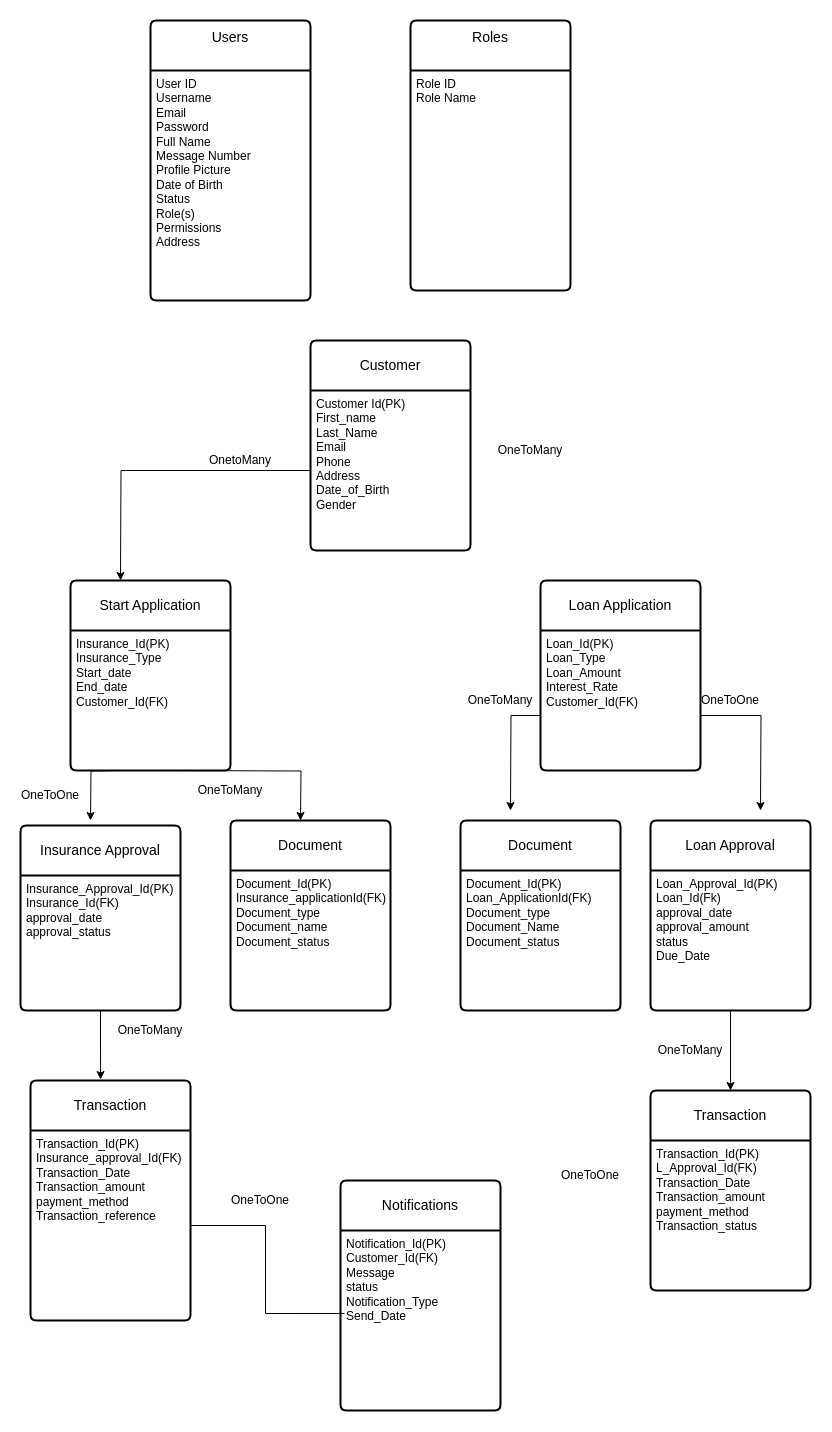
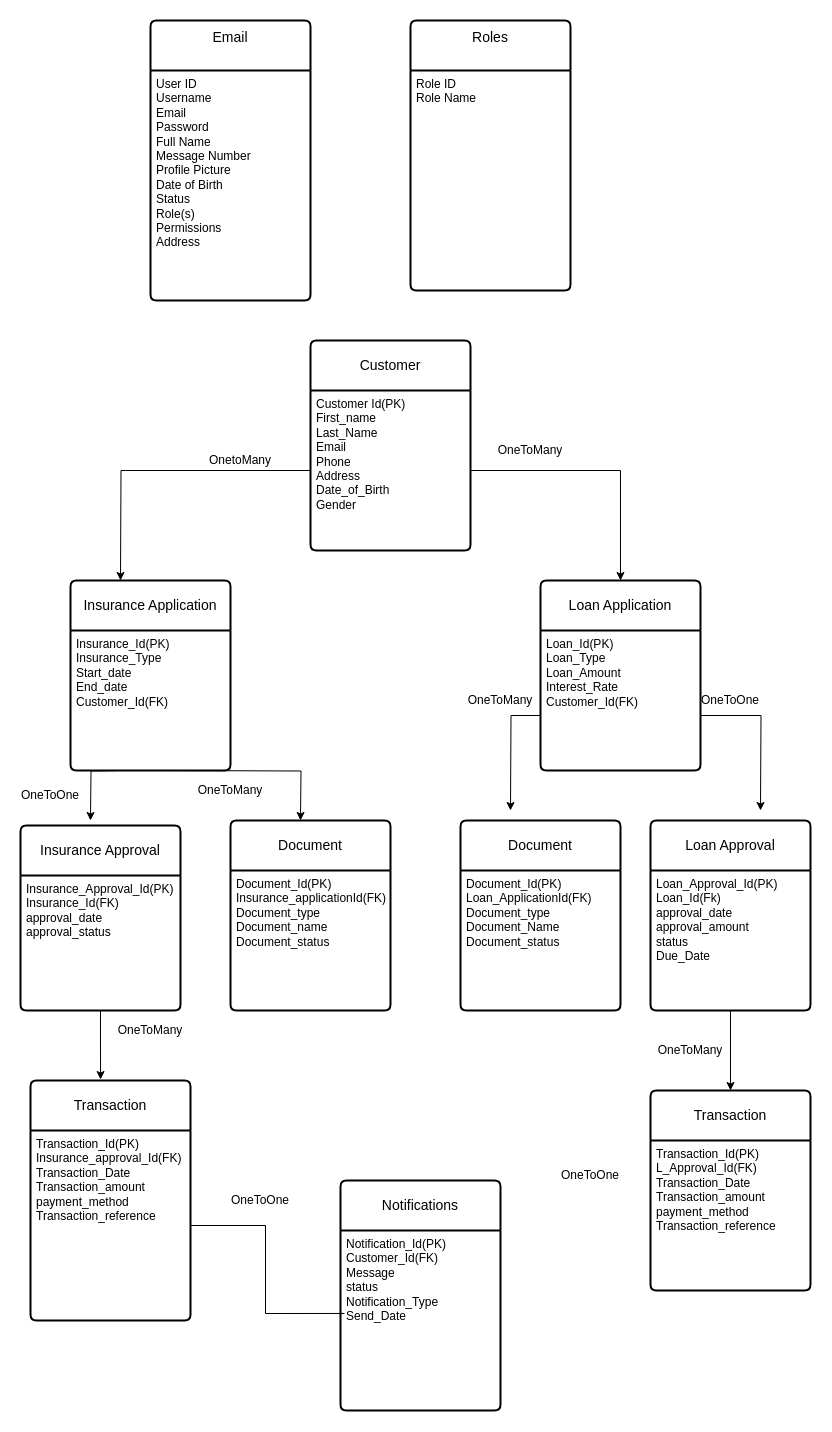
node "Users": label "Users" -> "Email"
edge "Customer Id(PK) First_name Last_Name Email Phone Address Date_of_Birth Gender" -> "Loan Application": added
node "Start Application": label "Start Application" -> "Insurance Application"
node "Transaction_Id(PK) L_Approval_Id(FK) Transaction_Date Transaction_amount payment_method Transaction_status": label "Transaction_Id(PK) L_Approval_Id(FK) Transaction_Date Transaction_amount payment_method Transaction_status" -> "Transaction_Id(PK) L_Approval_Id(FK) Transaction_Date Transaction_amount payment_method Transaction_reference"
